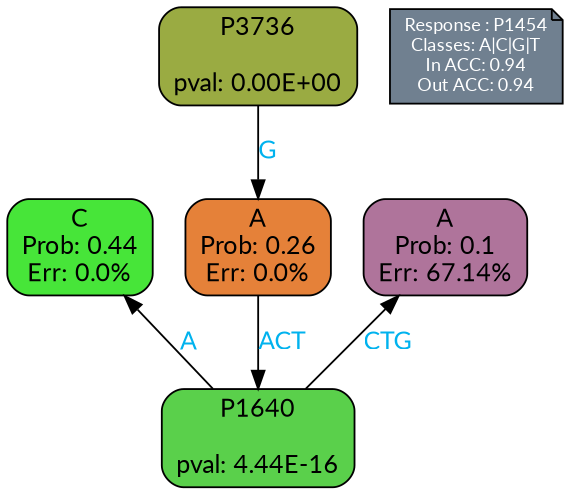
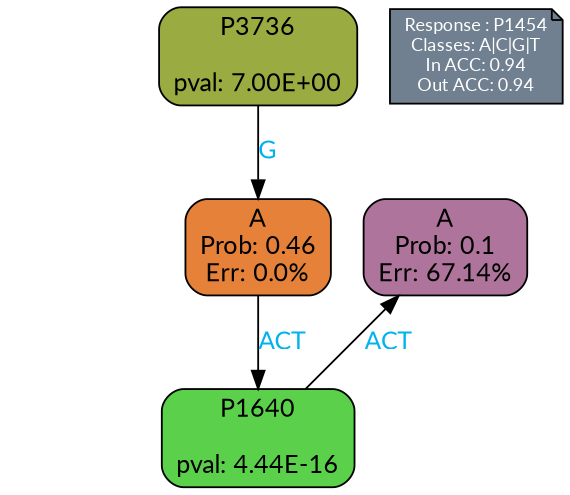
node "P3736 pval: 0.00E+00": label "P3736 pval: 0.00E+00" -> "P3736 pval: 7.00E+00"
node "C Prob: 0.44 Err: 0.0%": removed
node "A Prob: 0.26 Err: 0.0%": label "A Prob: 0.26 Err: 0.0%" -> "A Prob: 0.46 Err: 0.0%"
edge "P1640 pval: 4.44E-16" -> "A Prob: 0.1 Err: 67.14%": label "CTG" -> "ACT"
